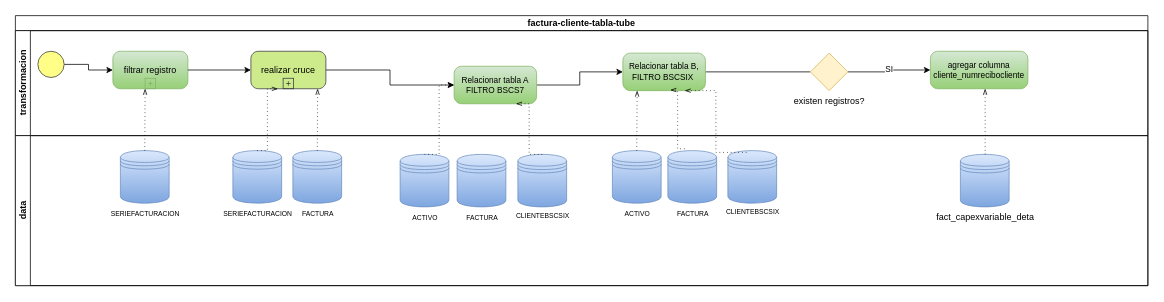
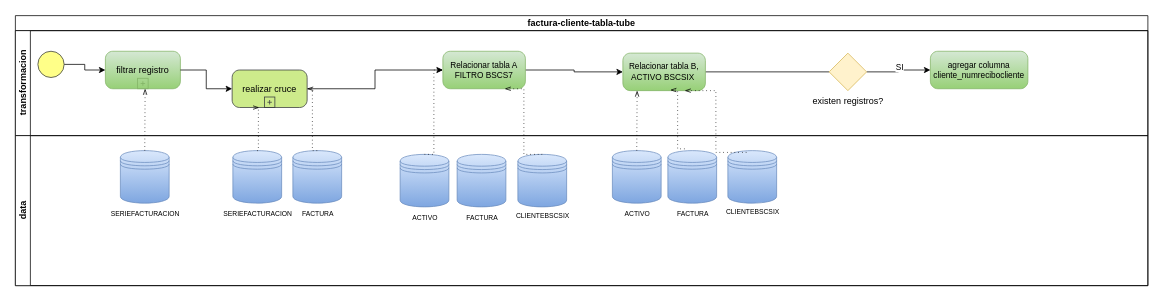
node "filtrar registro": moved (150, 70) -> (143, 70)
node "realizar cruce": moved (288, 70) -> (270, 89)
node "Relacionar tabla B, FILTRO BSCSIX": label "Relacionar tabla B, FILTRO BSCSIX" -> "Relacionar tabla B, ACTIVO BSCSIX"
node "existen registros?": moved (829, 72) -> (848, 72)
node "Relacionar tabla A FILTRO BSCS7": moved (495, 85) -> (484, 70)
edge "fact_capexvariable_deta" -> "agregar columna cliente_numrecibocliente": removed
node "fact_capexvariable_deta": removed
